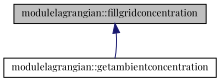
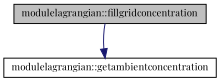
edge "modulelagrangian::getambientconcentration" -> "modulelagrangian::fillgridconcentration": reversed
